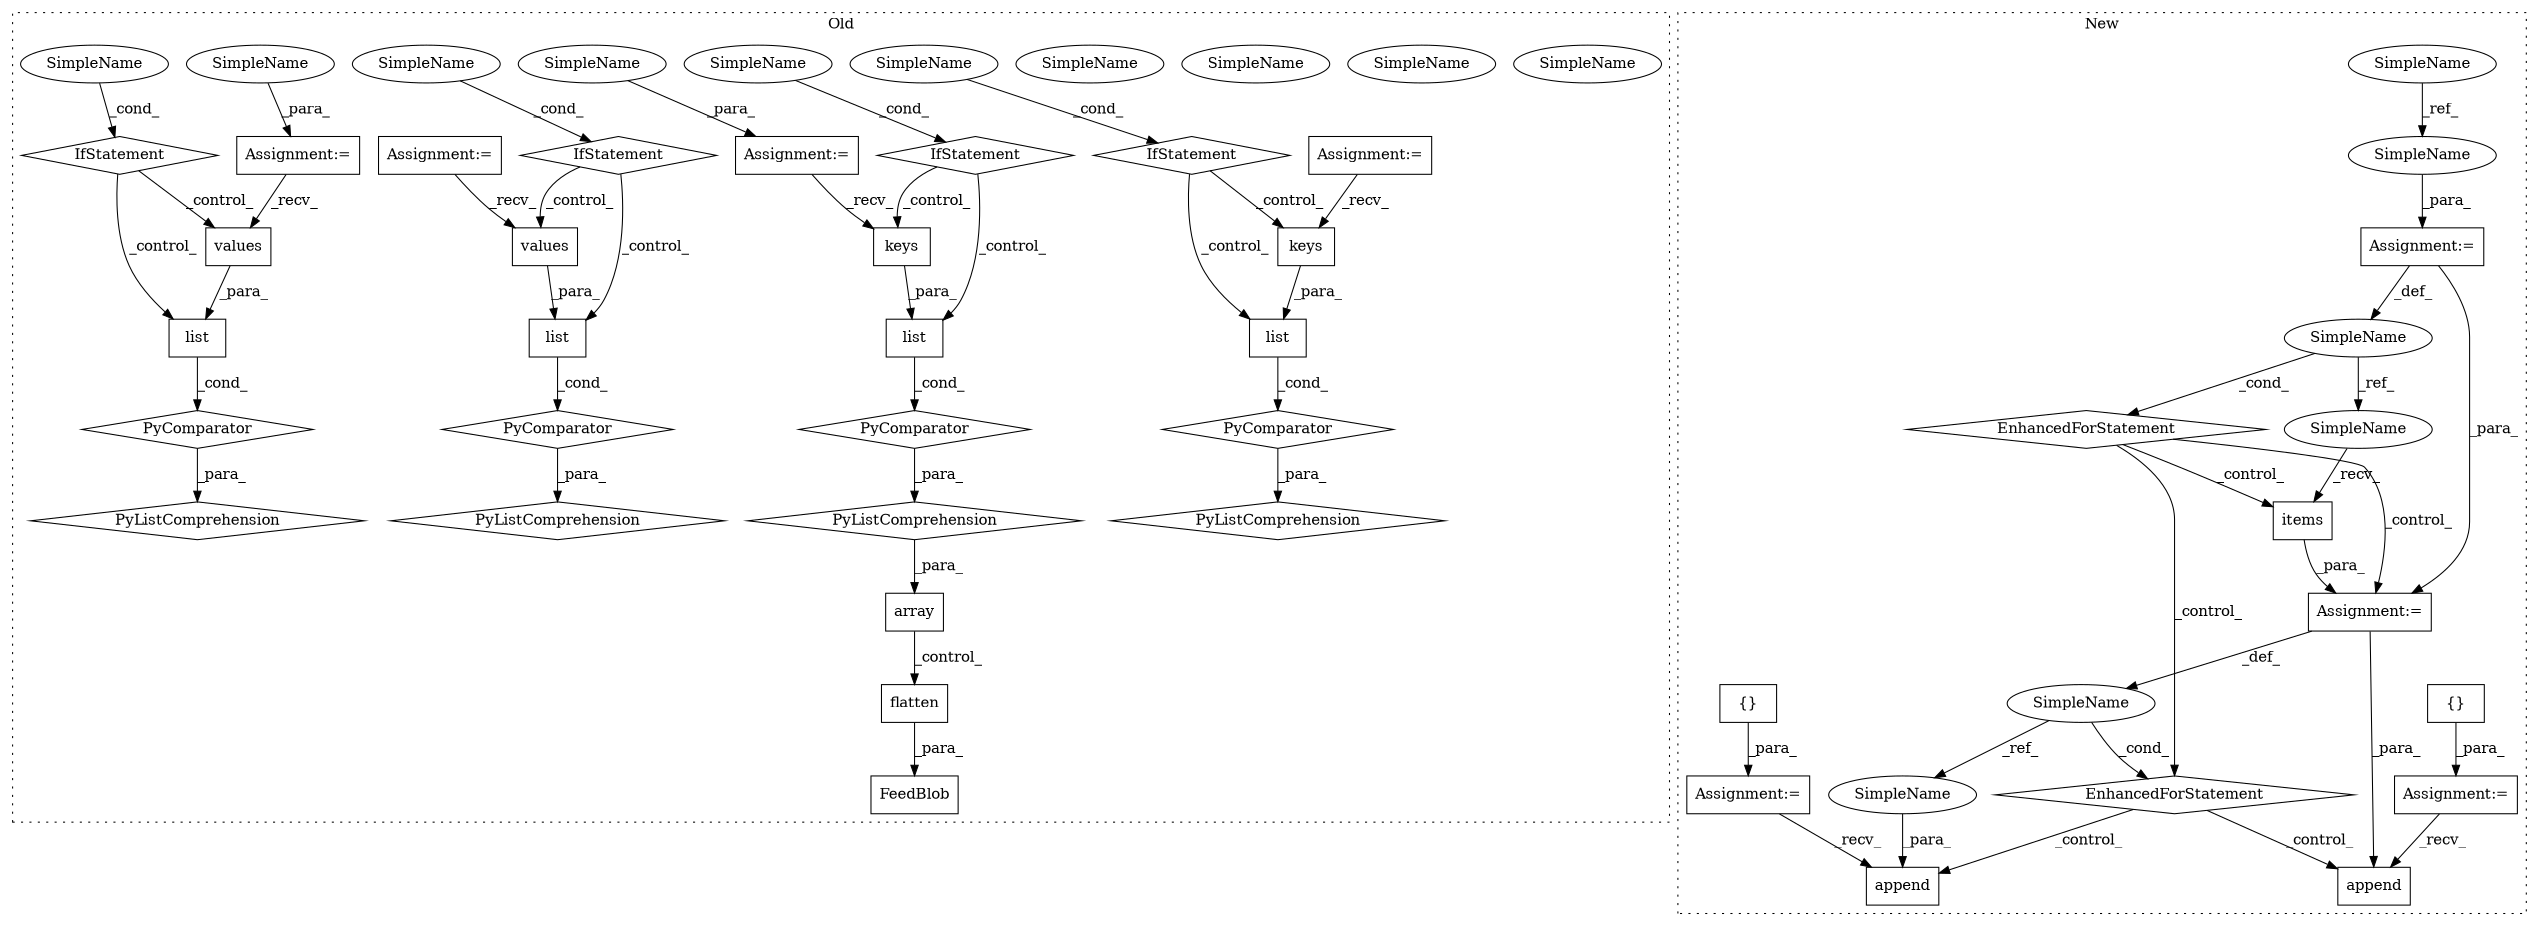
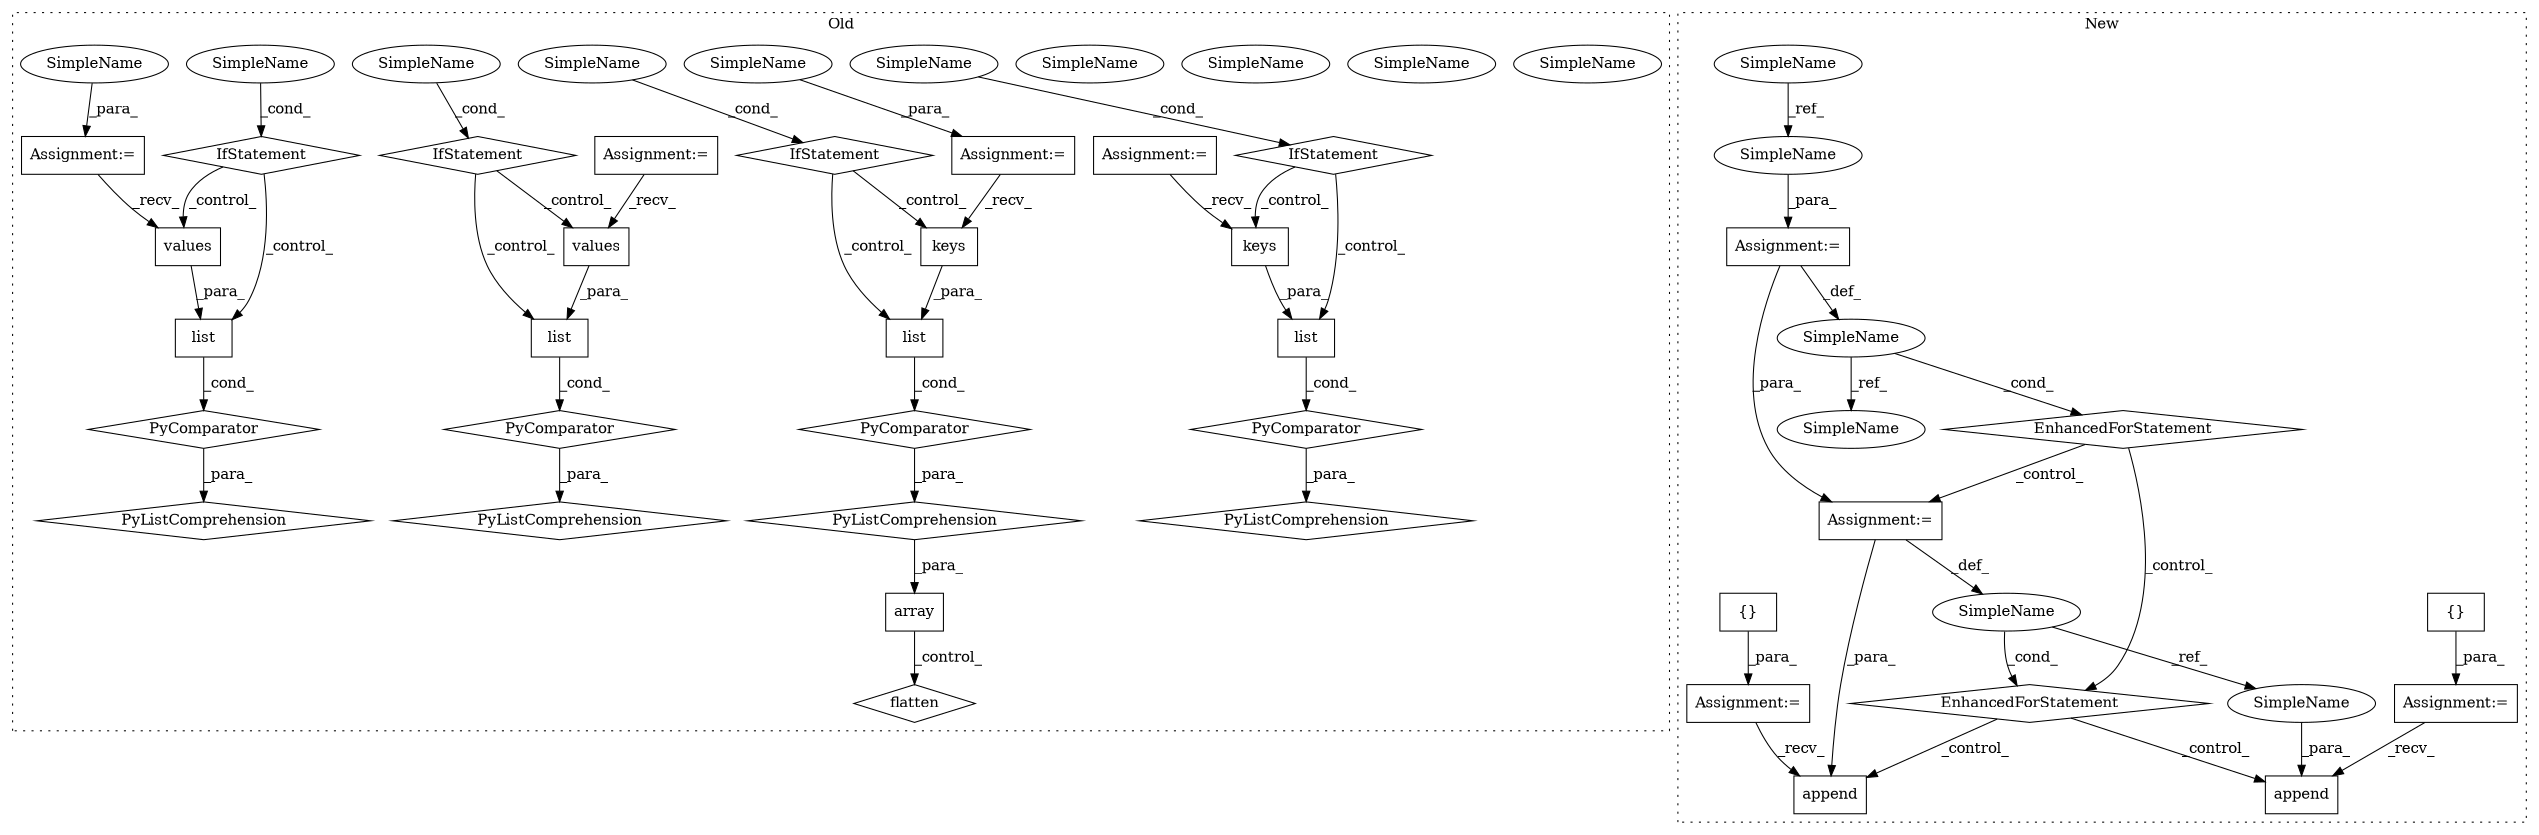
node "items": removed
node "flatten": shape box -> diamond
node "FeedBlob": removed
